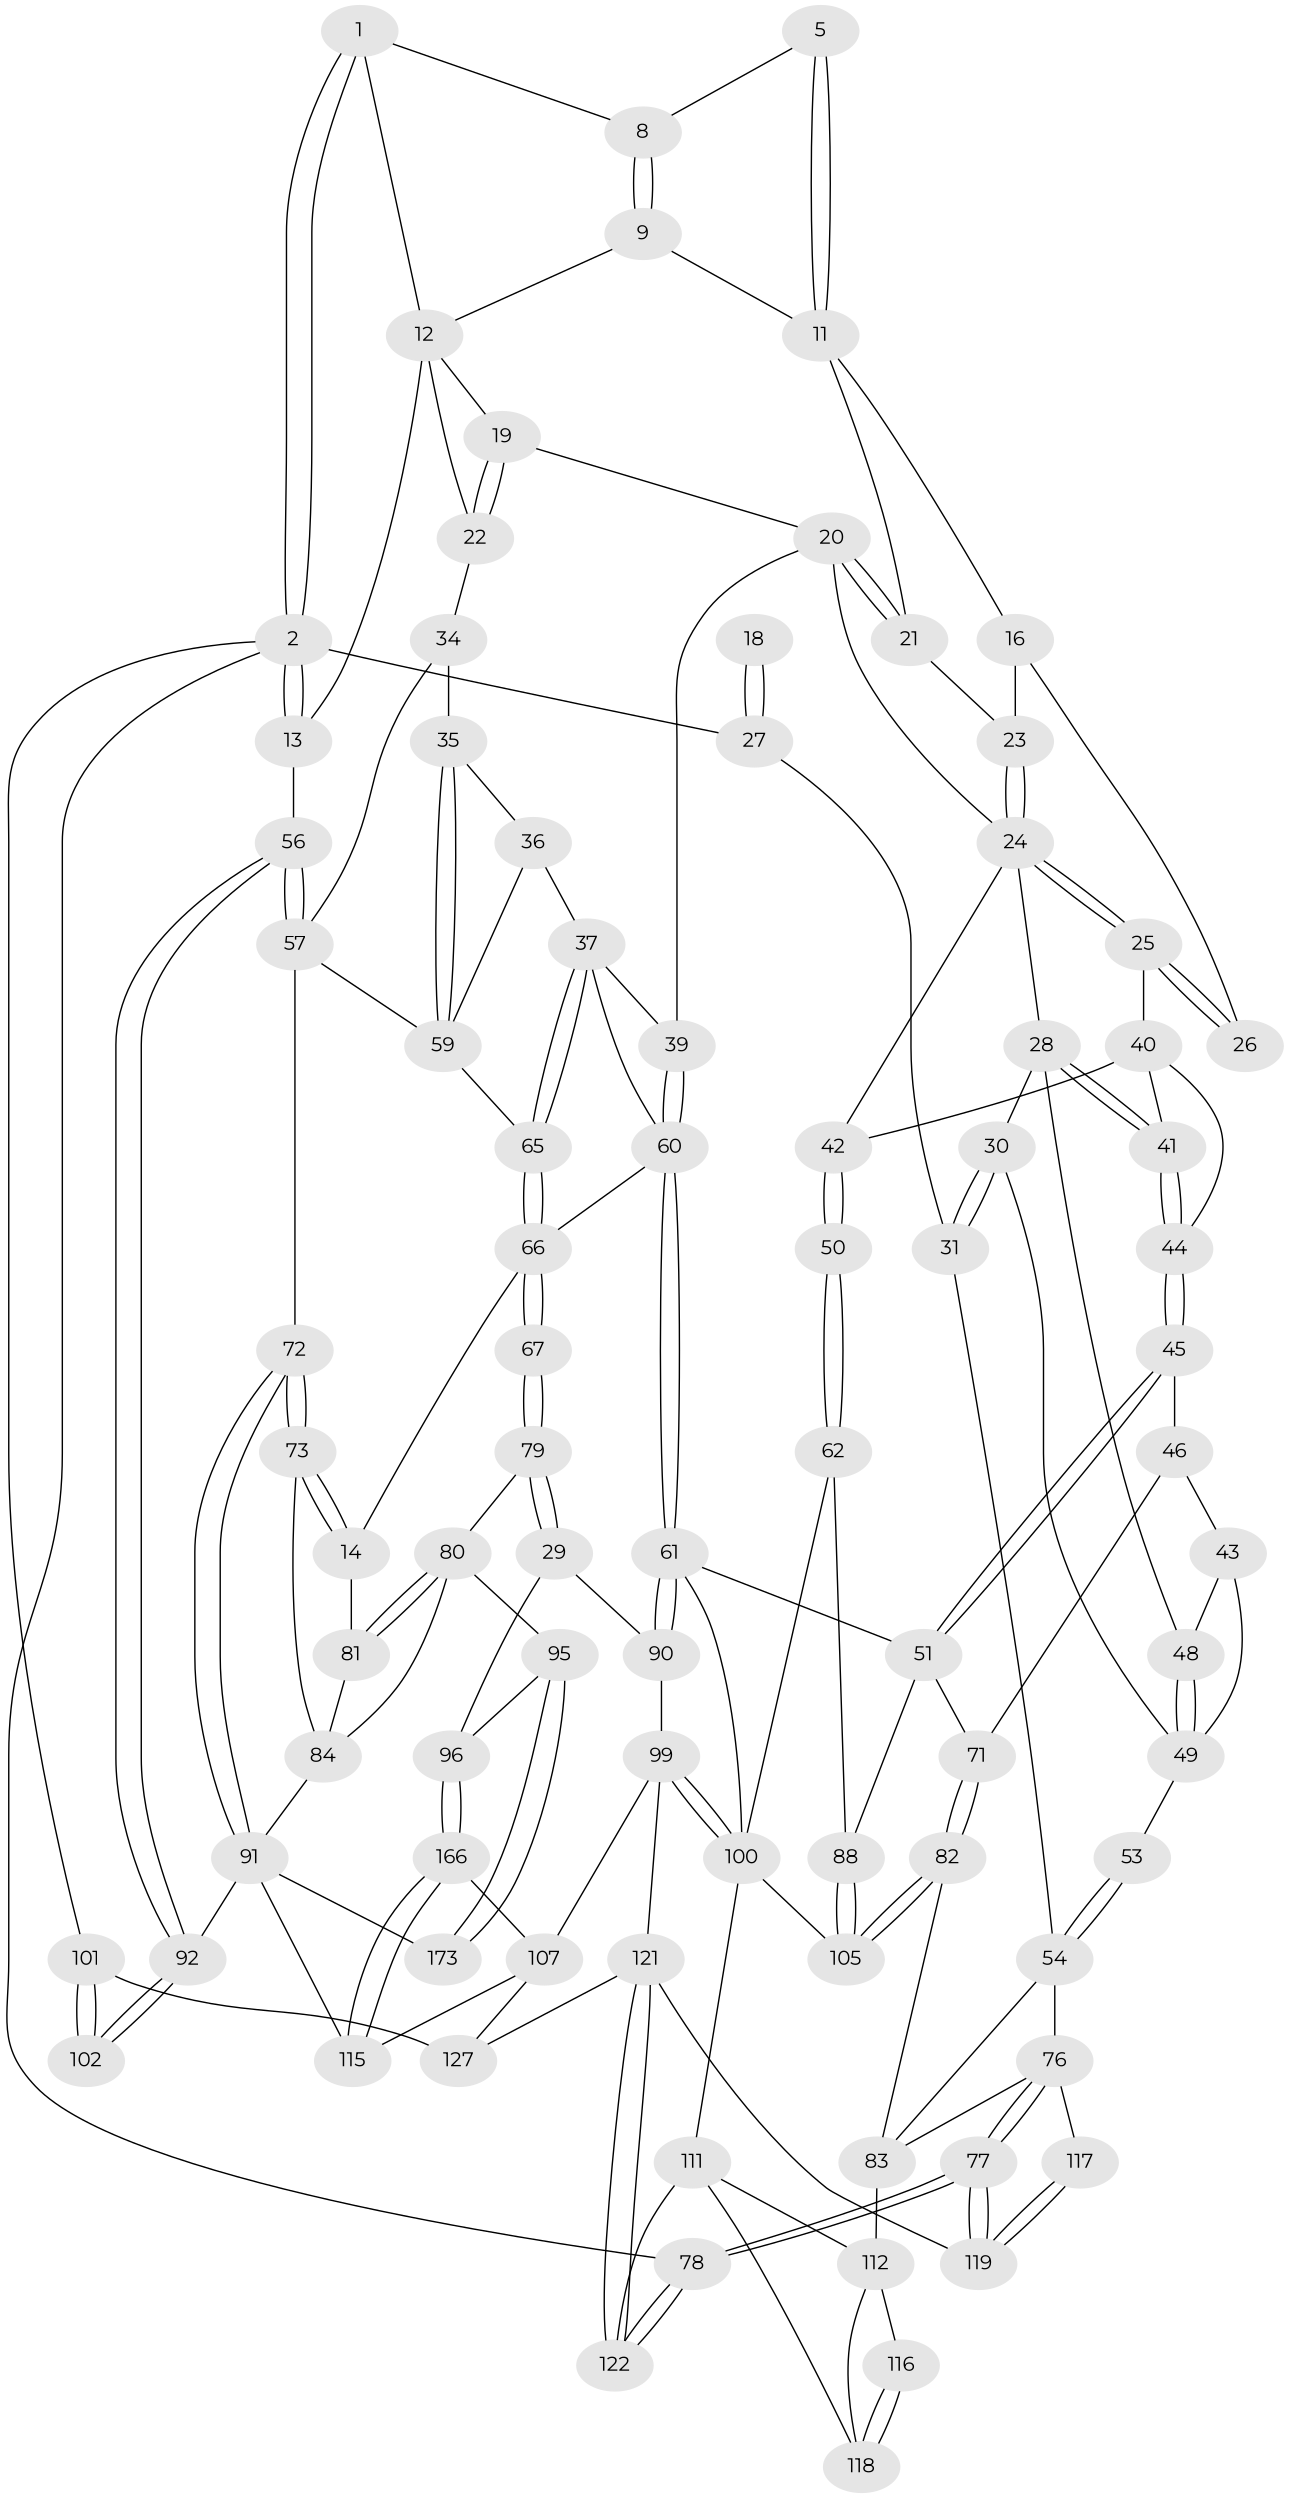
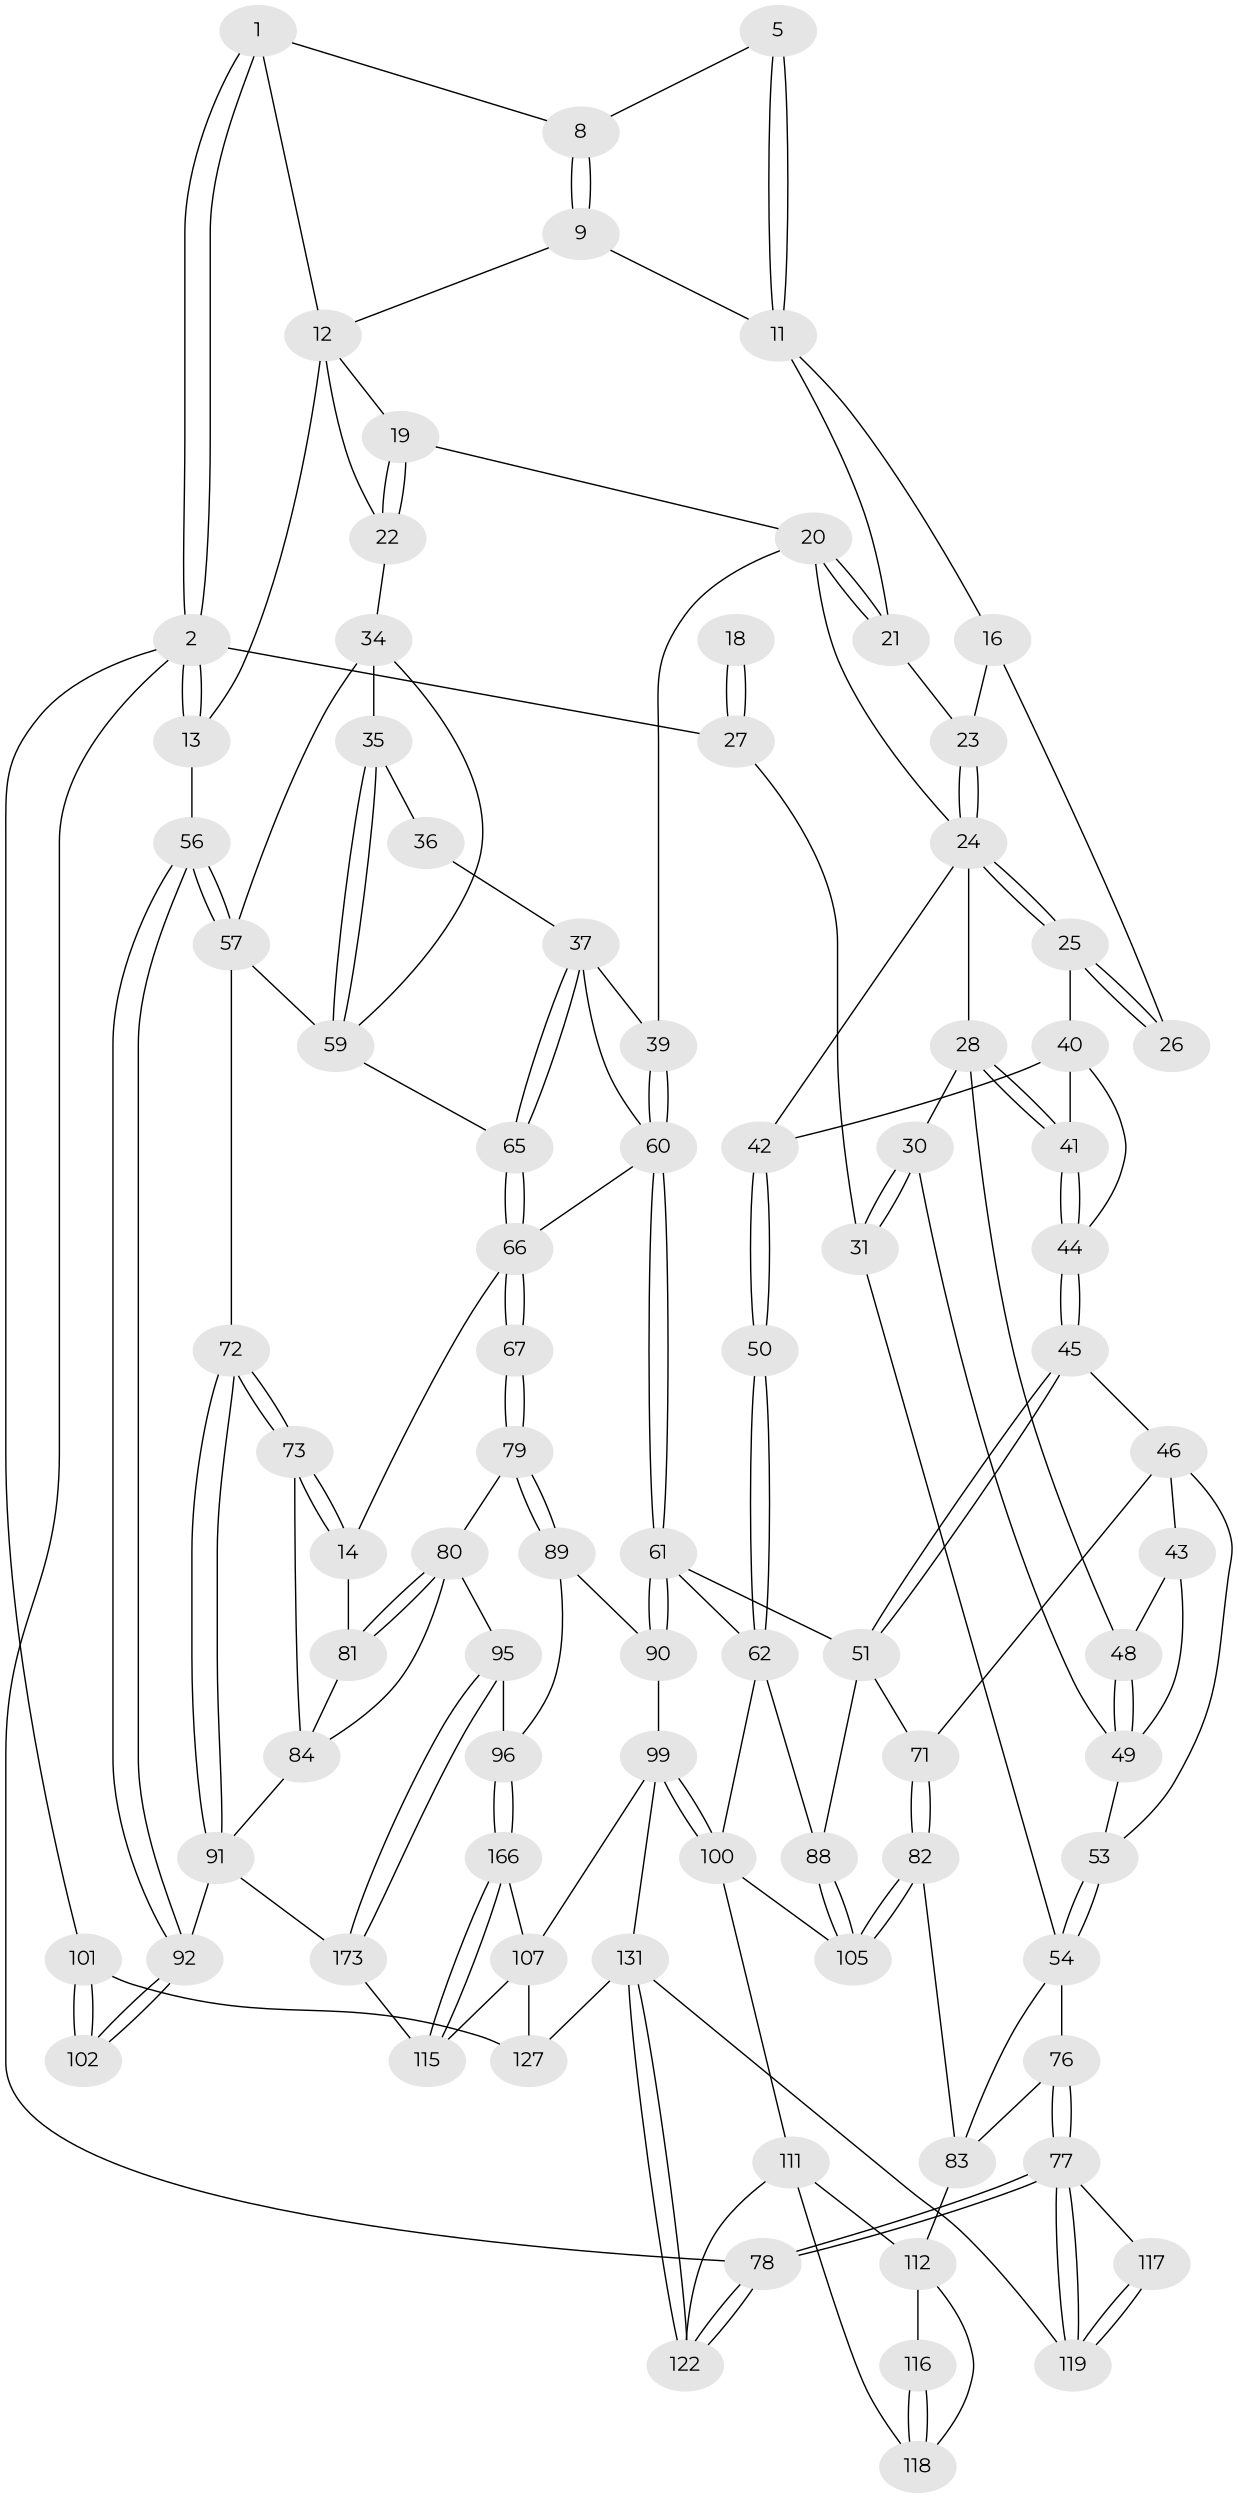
edge "36" -- "59": now "34" -- "59"
node "29": label "29" -> "89"
edge "46" -- "53": added
edge "61" -- "100": now "61" -- "62"
edge "91" -- "115": now "173" -- "115"
node "121": label "121" -> "131"
edge "76" -- "117": now "77" -- "117"
